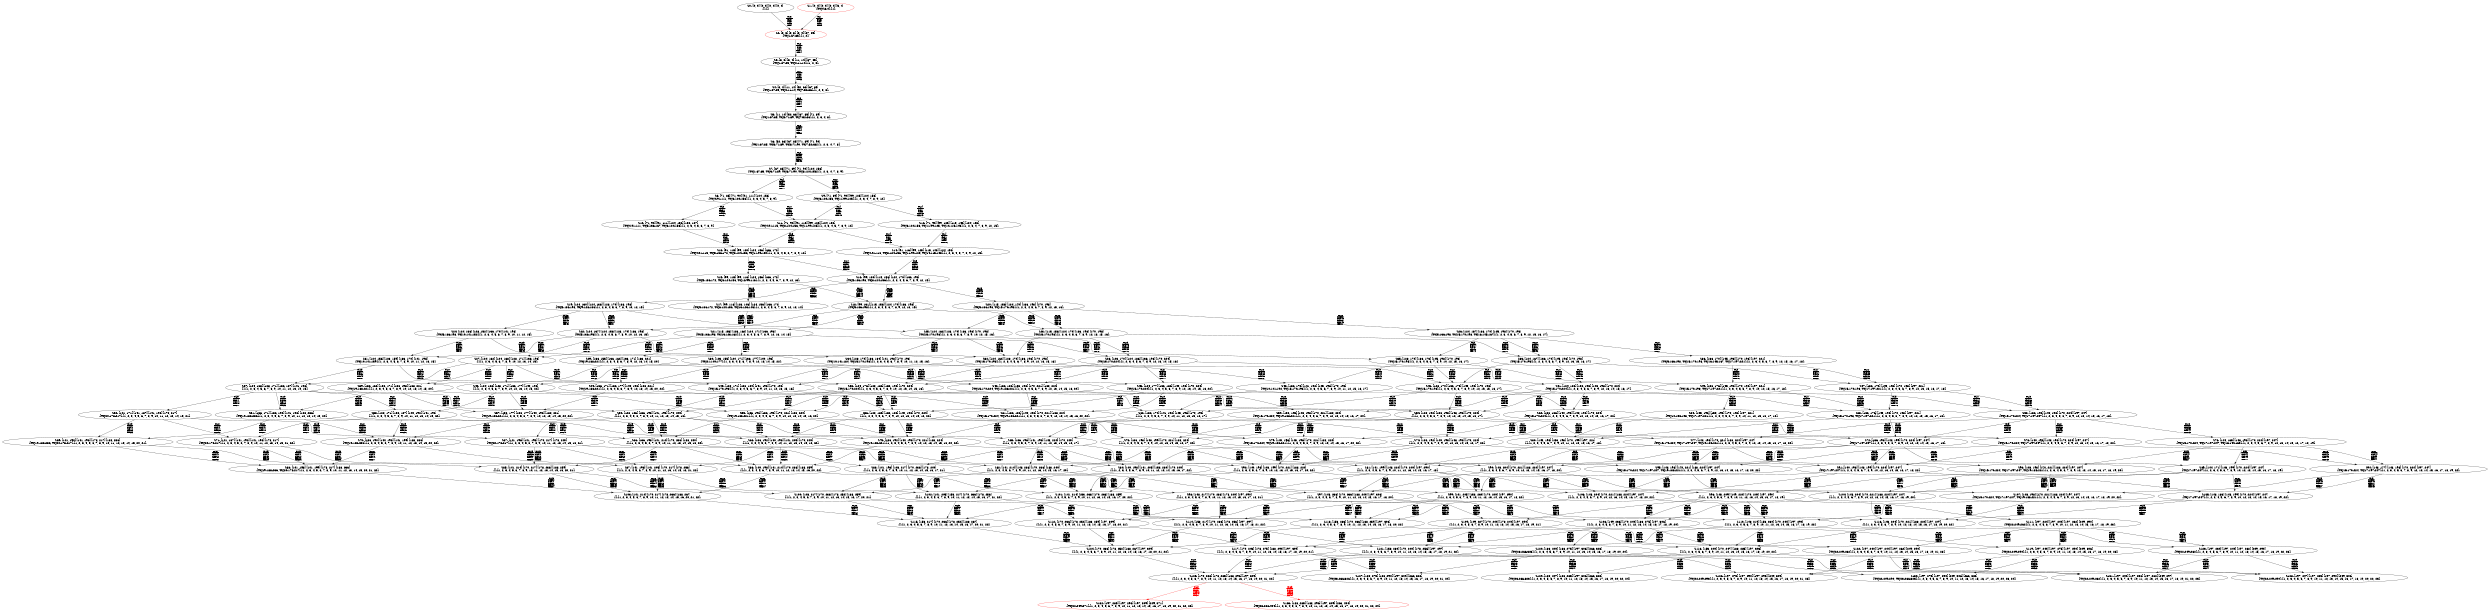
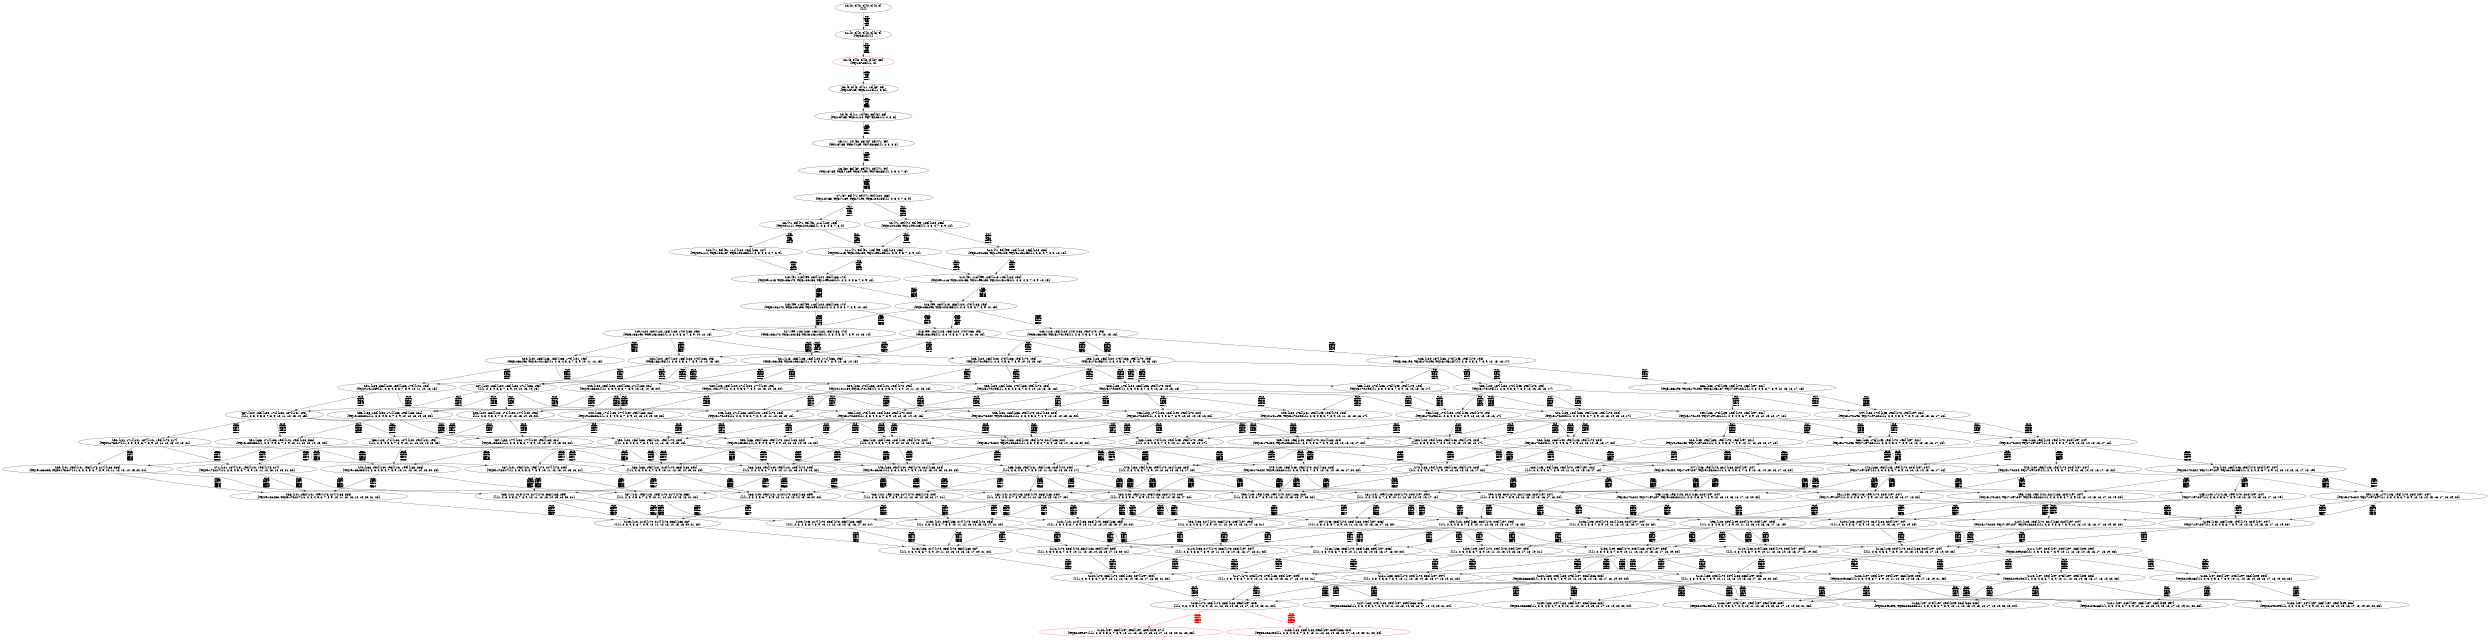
node "S1: [0, 0] [0, 0] [0, 0] [3, 4] {T0J0:3-4}{1}": color Red -> black
edge "S0: [0, 0] [0, 0] [0, 0] [0, 0] {}{}" -> "S2: [3, 3] [3, 3] [3, 4] [67, 85] {T0J1:67-85}{1, 2}": now "S0: [0, 0] [0, 0] [0, 0] [0, 0] {}{}" -> "S1: [0, 0] [0, 0] [0, 0] [3, 4] {T0J0:3-4}{1}"
